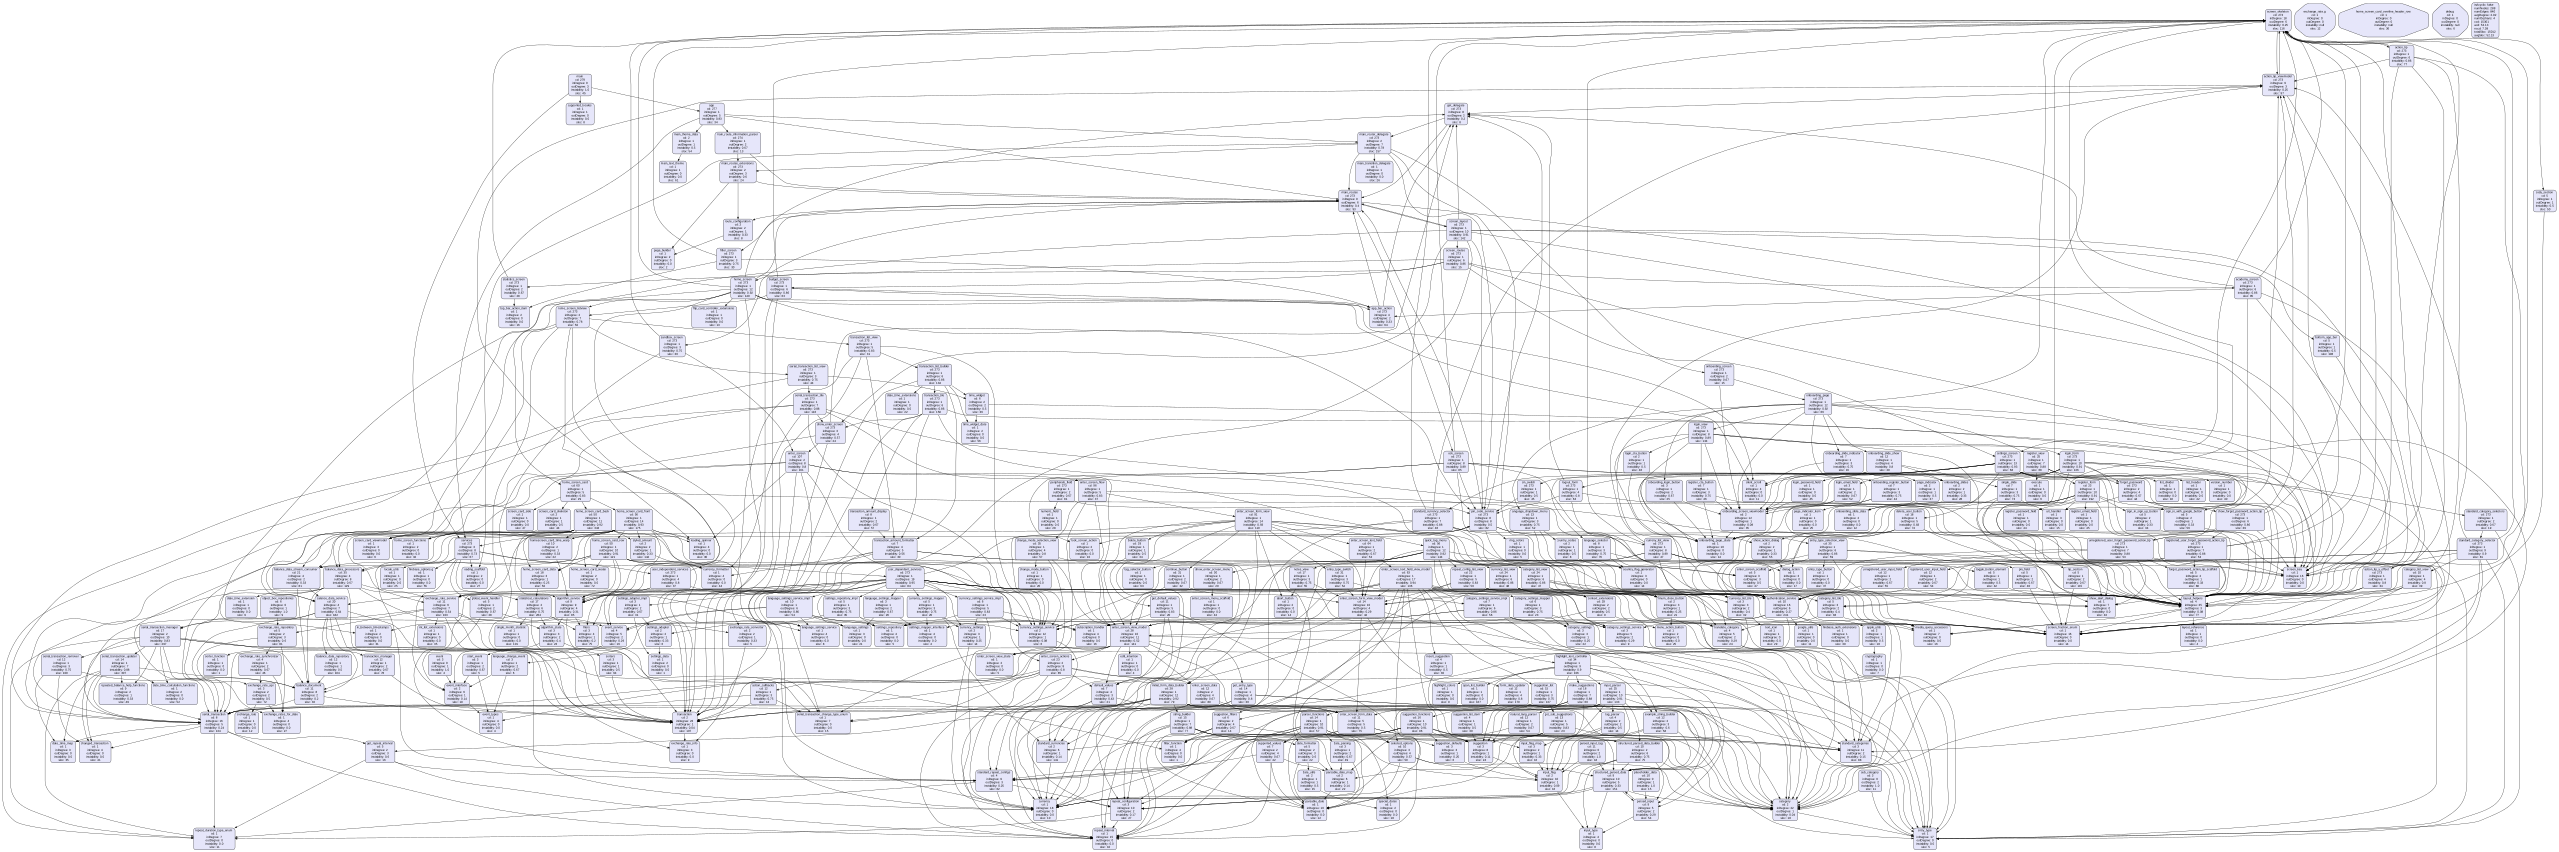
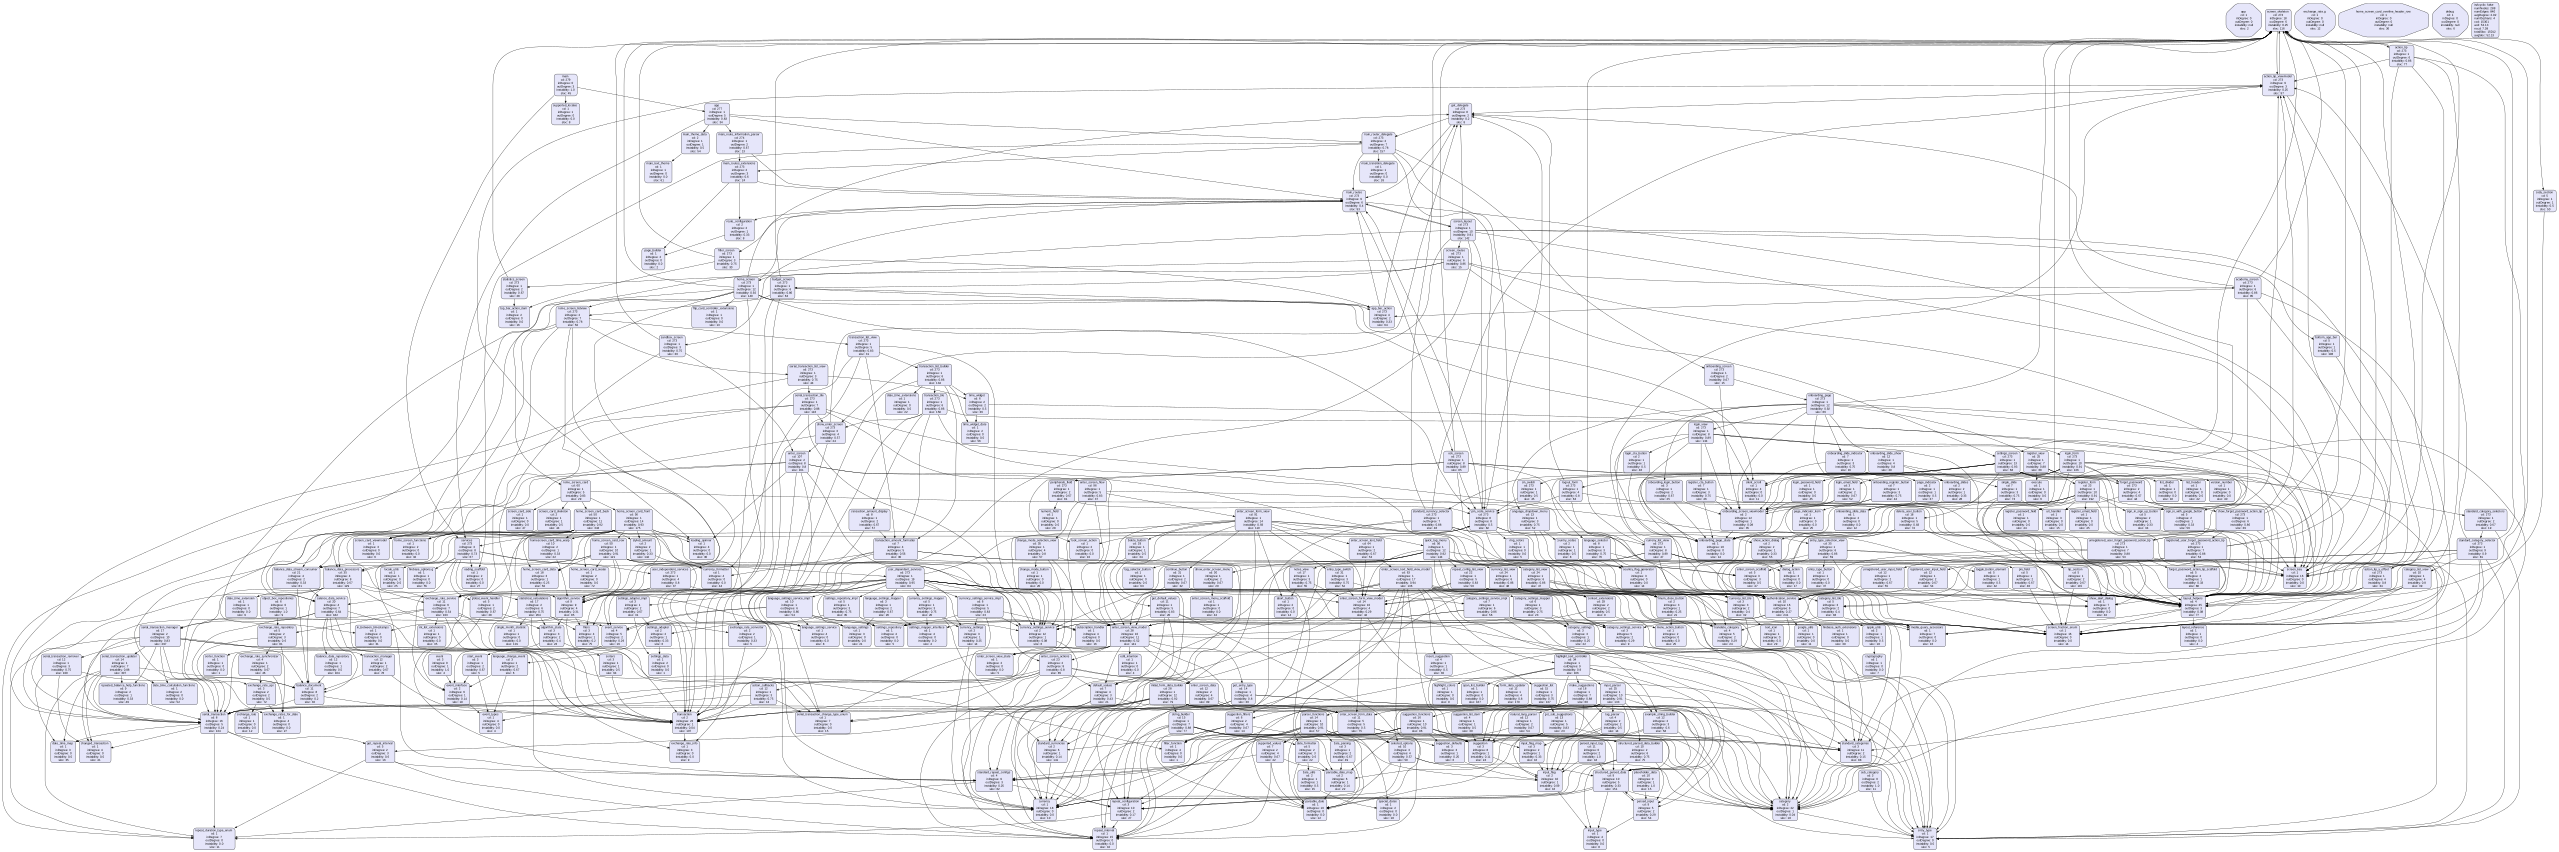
node "app cd: 1 inDegree: 0 outDegree: 0 instability: null sloc: 2": added
